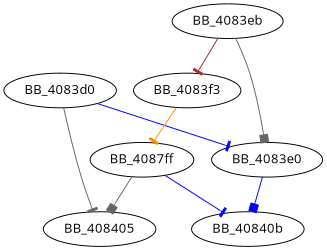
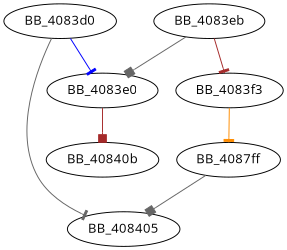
edge "BB_4083e0" -> "BB_40840b": color blue -> brown
edge "BB_4087ff" -> "BB_40840b": removed
